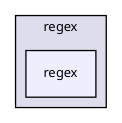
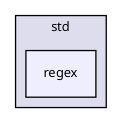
cluster "regex": label "regex" -> "std"
